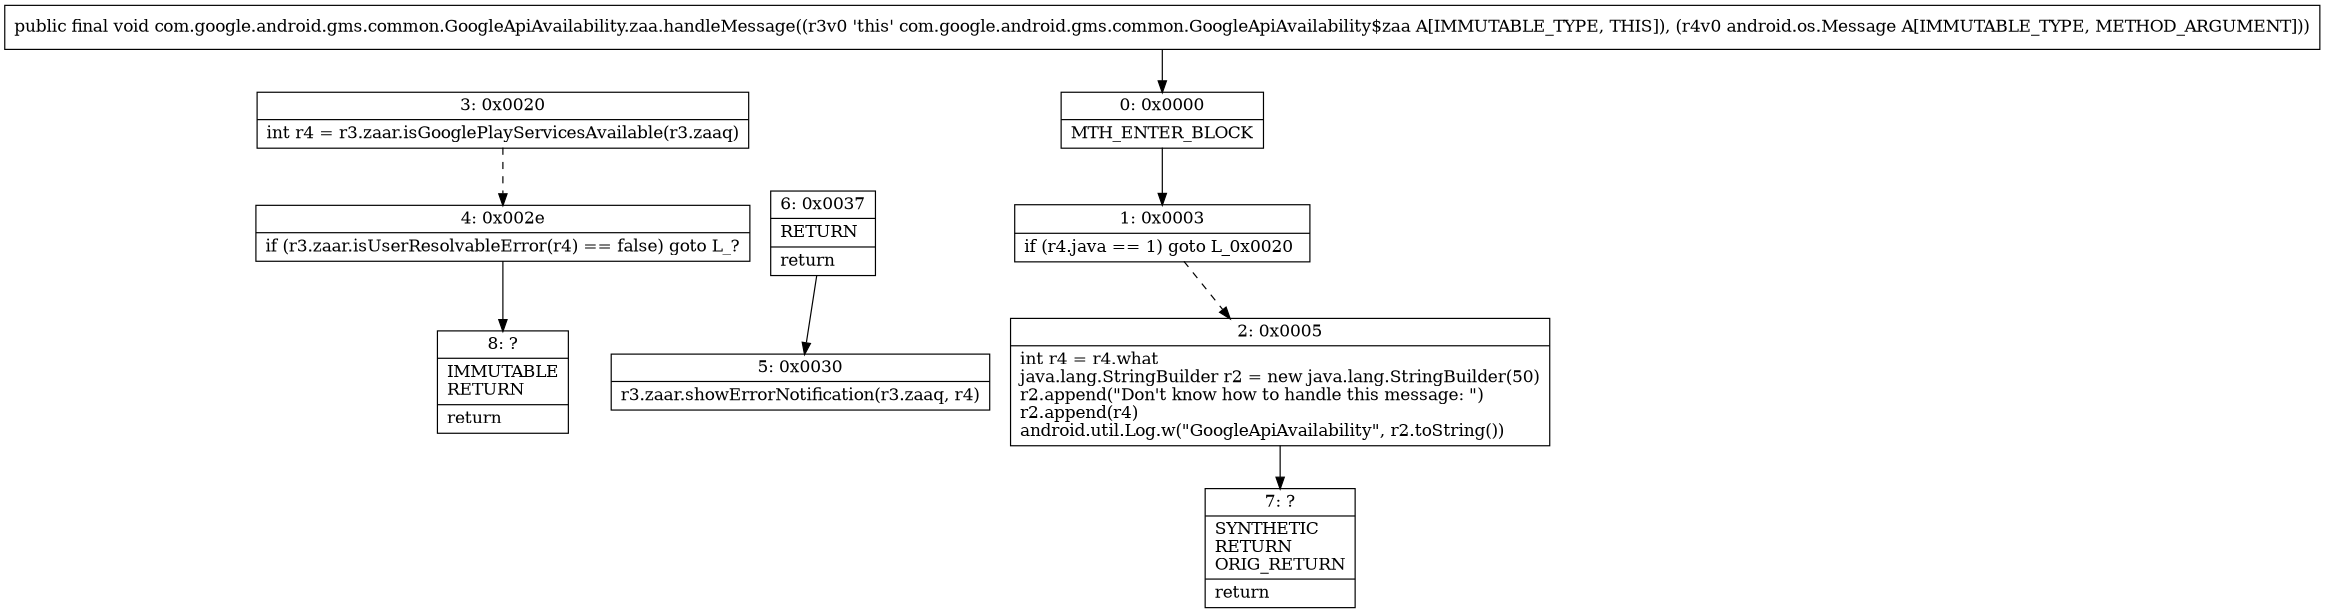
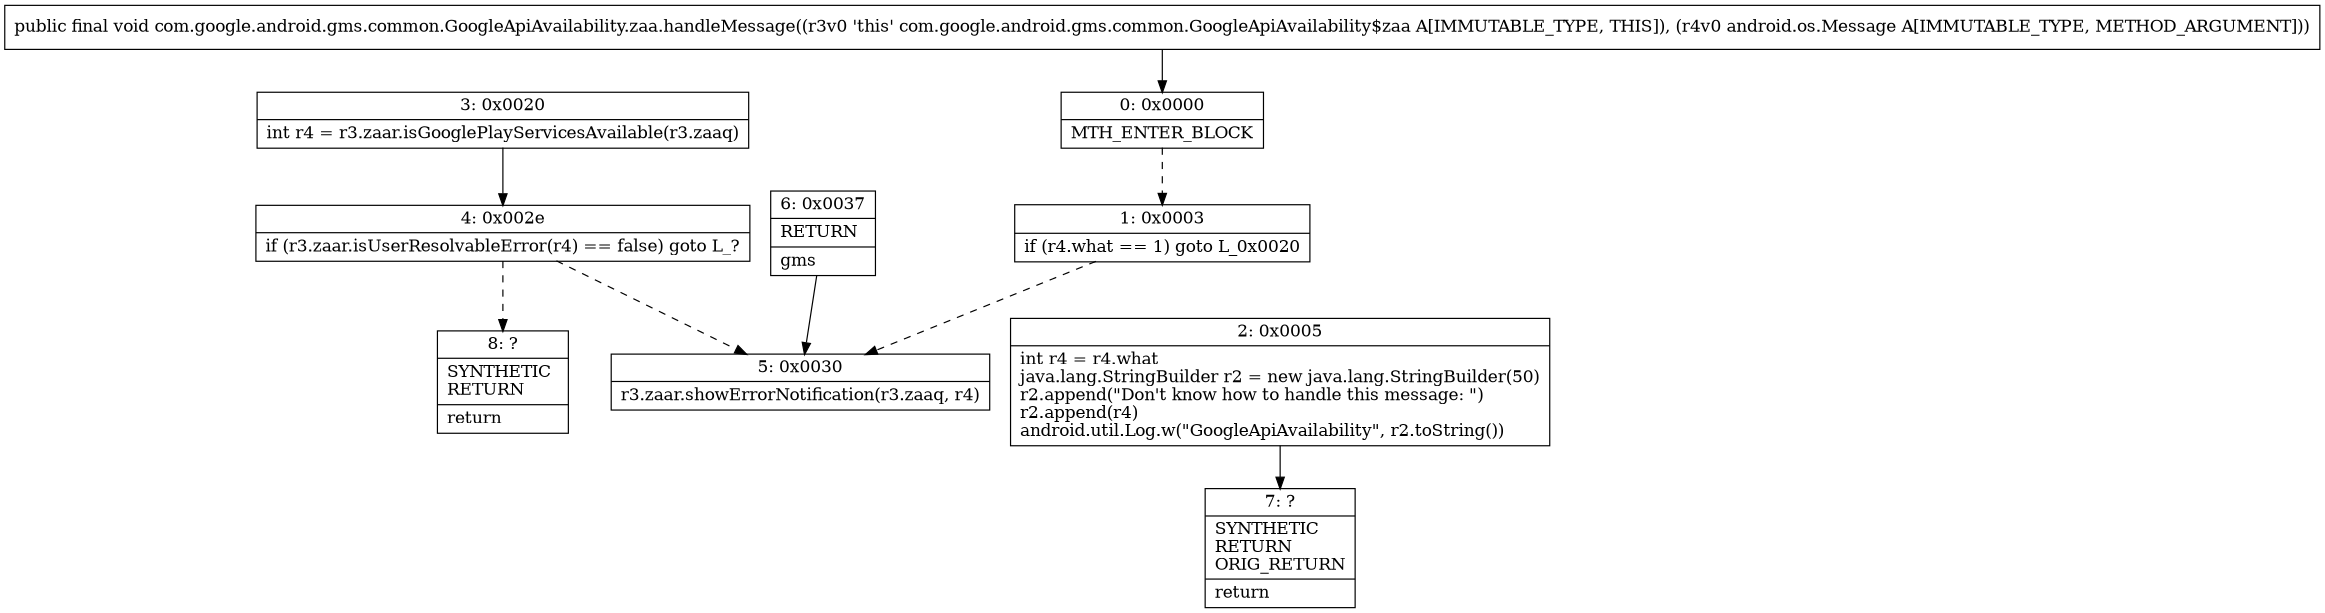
edge "0: 0x0000" -> "1: 0x0003": style solid -> dashed
edge "3: 0x0020" -> "4: 0x002e": style dashed -> solid
node "1: 0x0003": text "if (r4.java == 1) goto L_0x0020" -> "if (r4.what == 1) goto L_0x0020"
node "6: 0x0037": text "return" -> "gms"
edge "1: 0x0003" -> "2: 0x0005": now "1: 0x0003" -> "5: 0x0030"
edge "4: 0x002e" -> "8: ?": style solid -> dashed
edge "4: 0x002e" -> "5: 0x0030": added
node "8: ?": text "IMMUTABLE" -> "SYNTHETIC"
